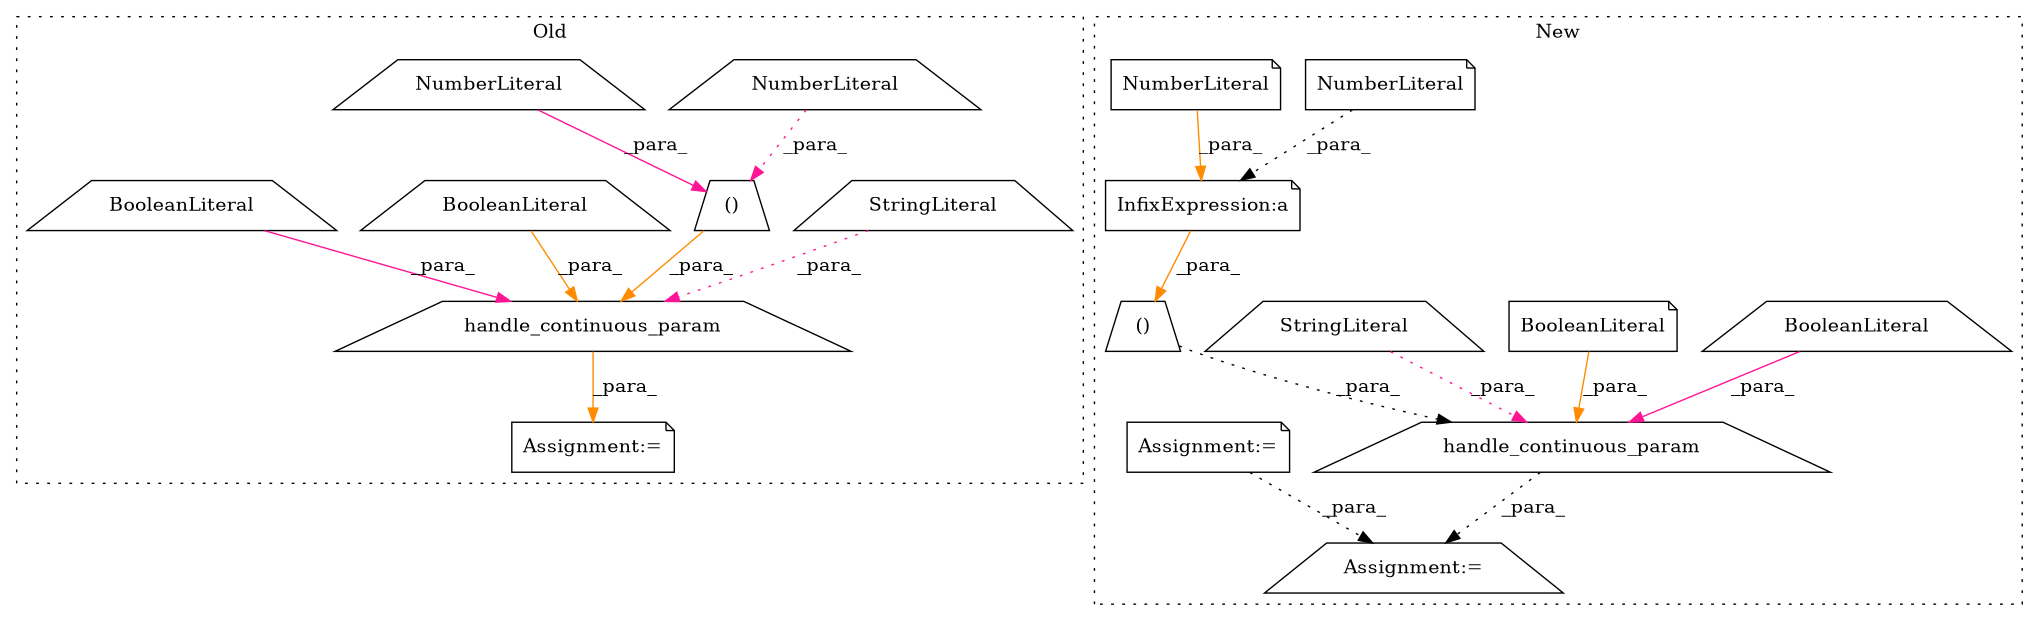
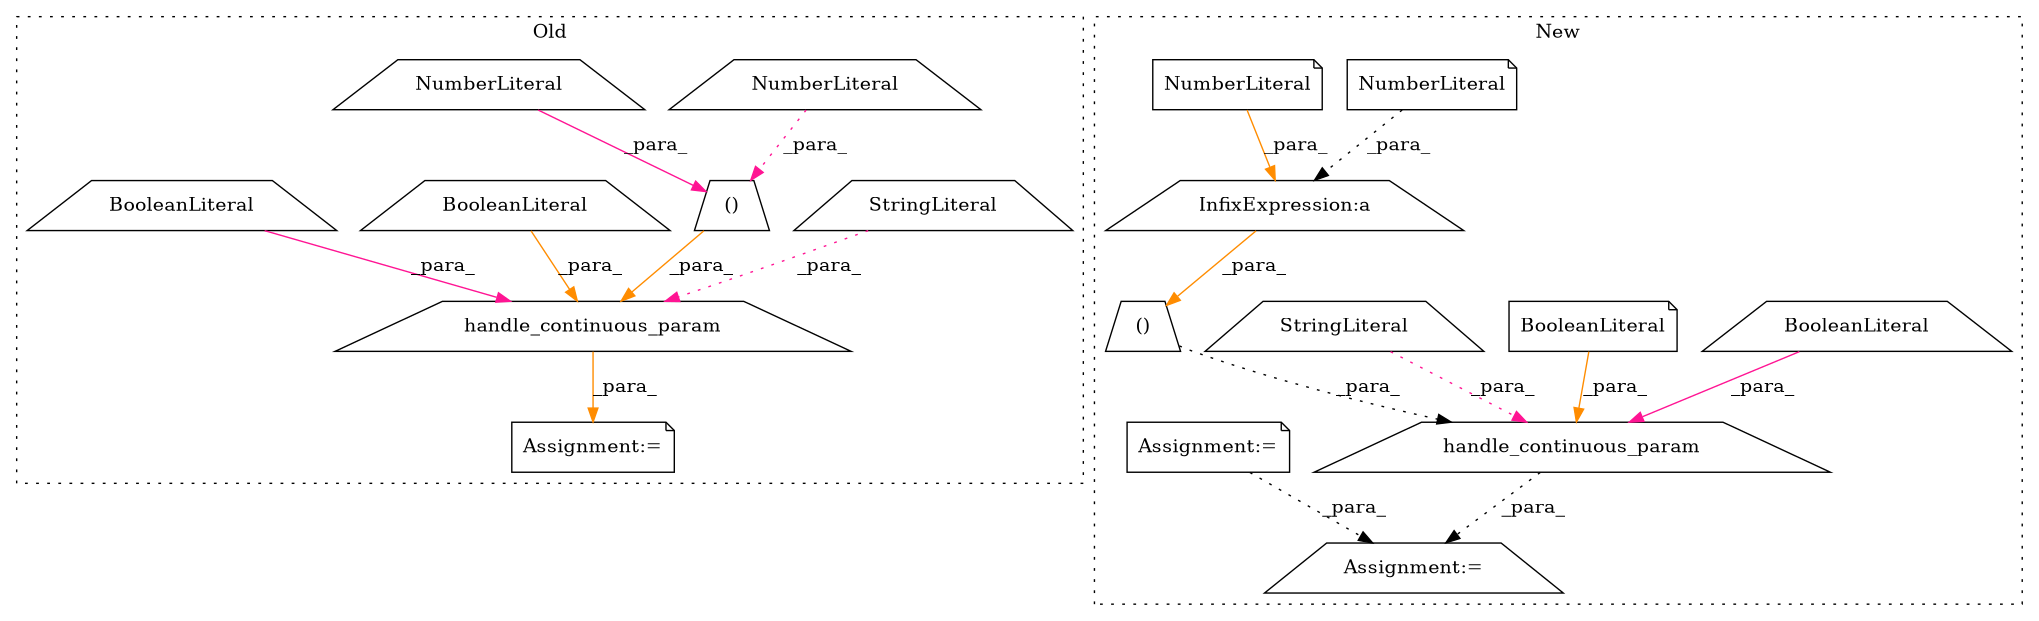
node "InfixExpression:a": shape note -> trapezium
